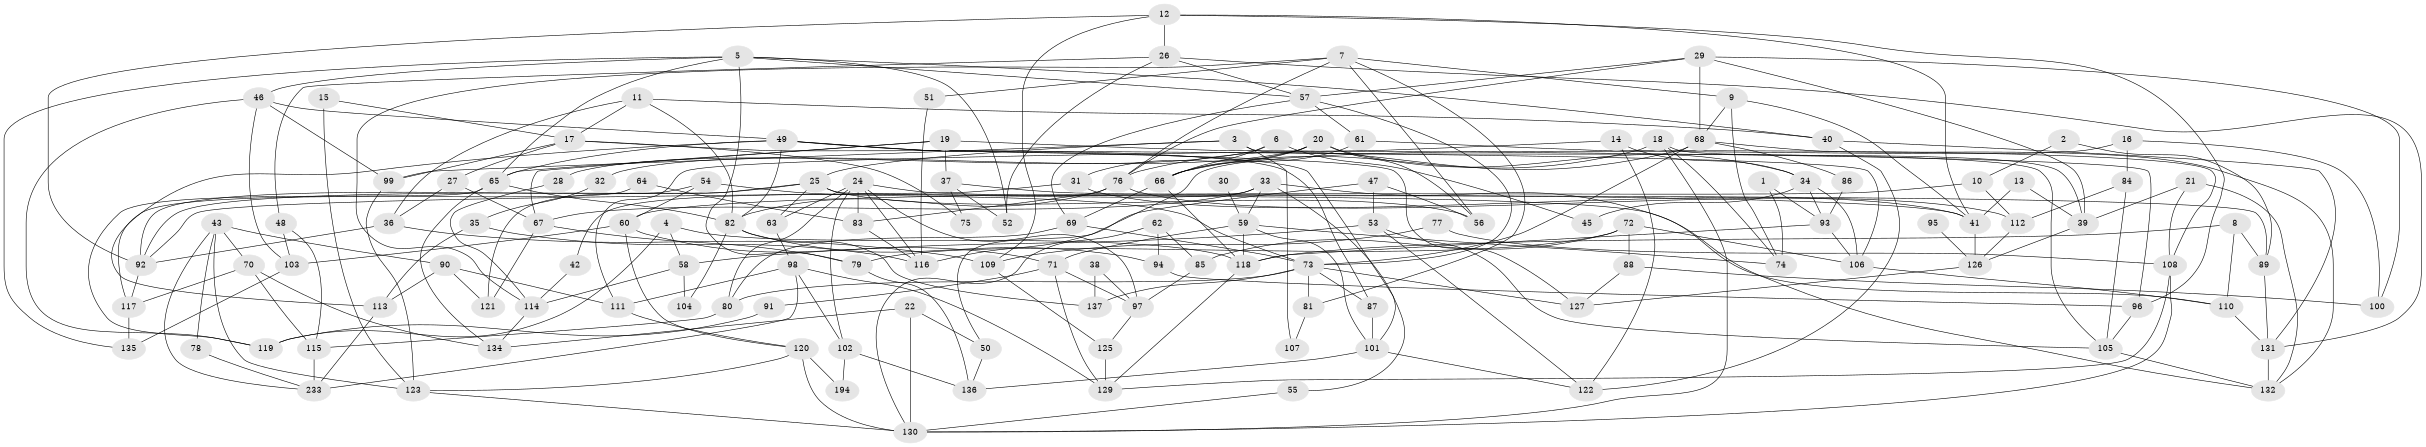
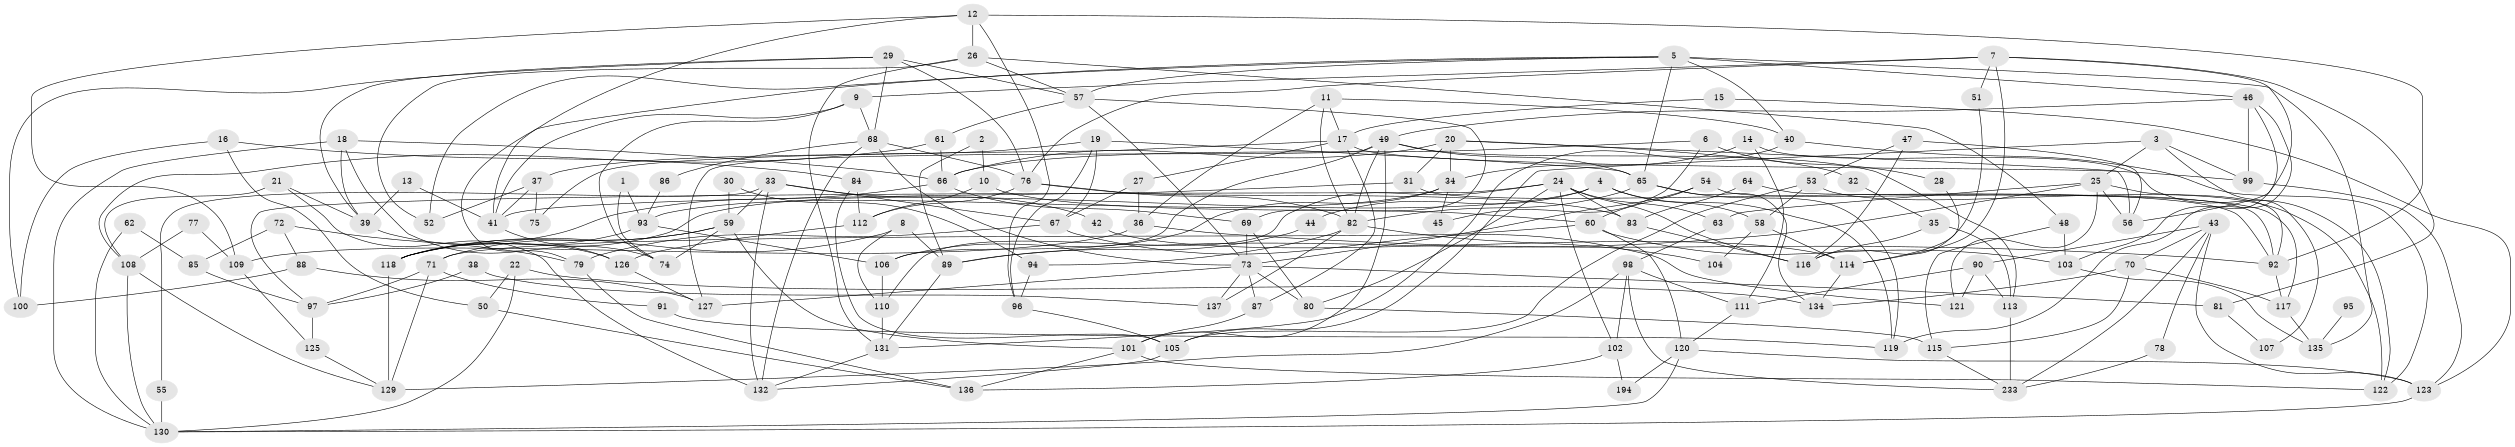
node "44": added
edge "62" -- "94": now "30" -- "94"
edge "72" -- "106": removed
edge "95" -- "126": now "95" -- "135"
